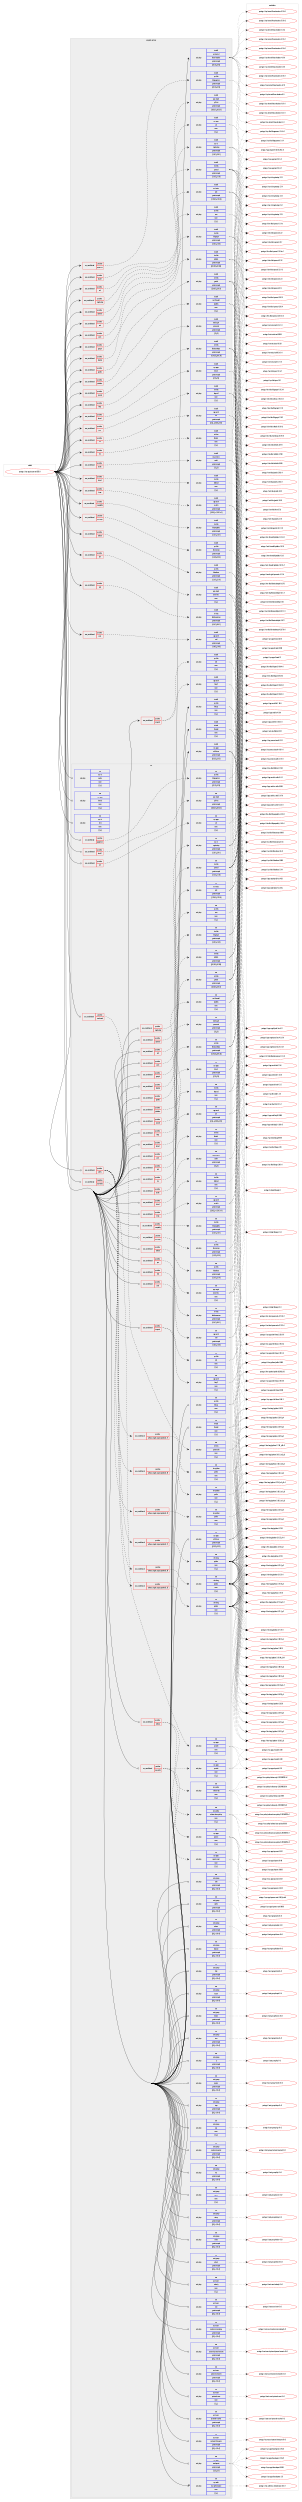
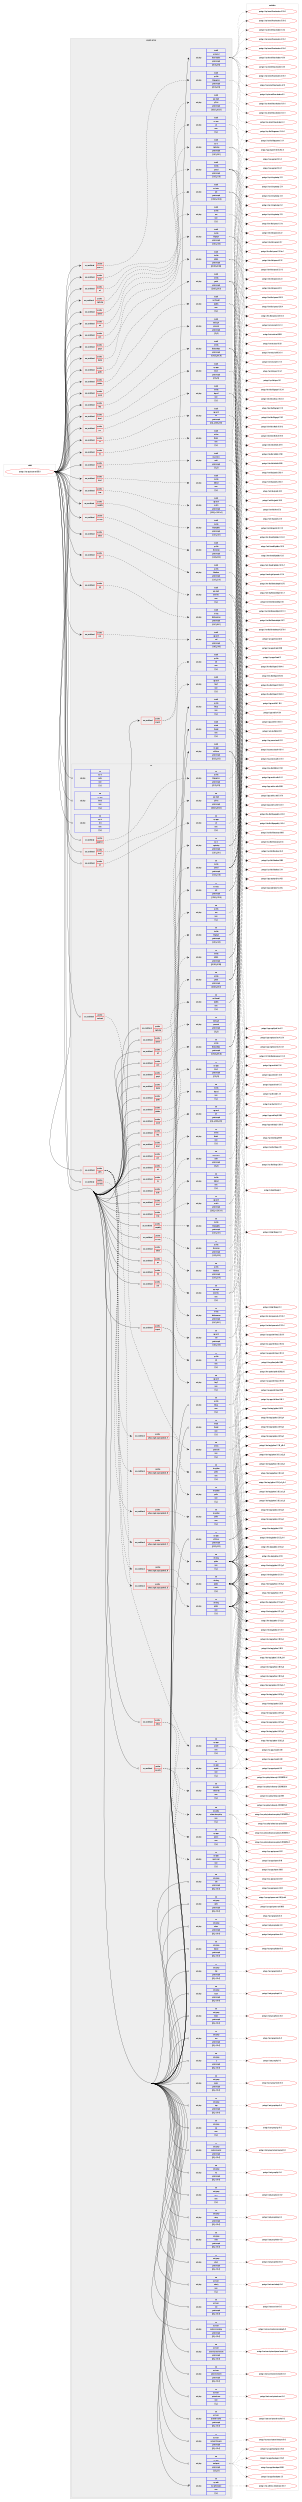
node "portage://dev-libs/coredump-0.191-r1": label "portage://dev-libs/coredump-0.191-r1" -> "portage://dev-libs/elfutils-0.191-r1"
node "portage://dev-lang/python-3.11.9_p1": added
